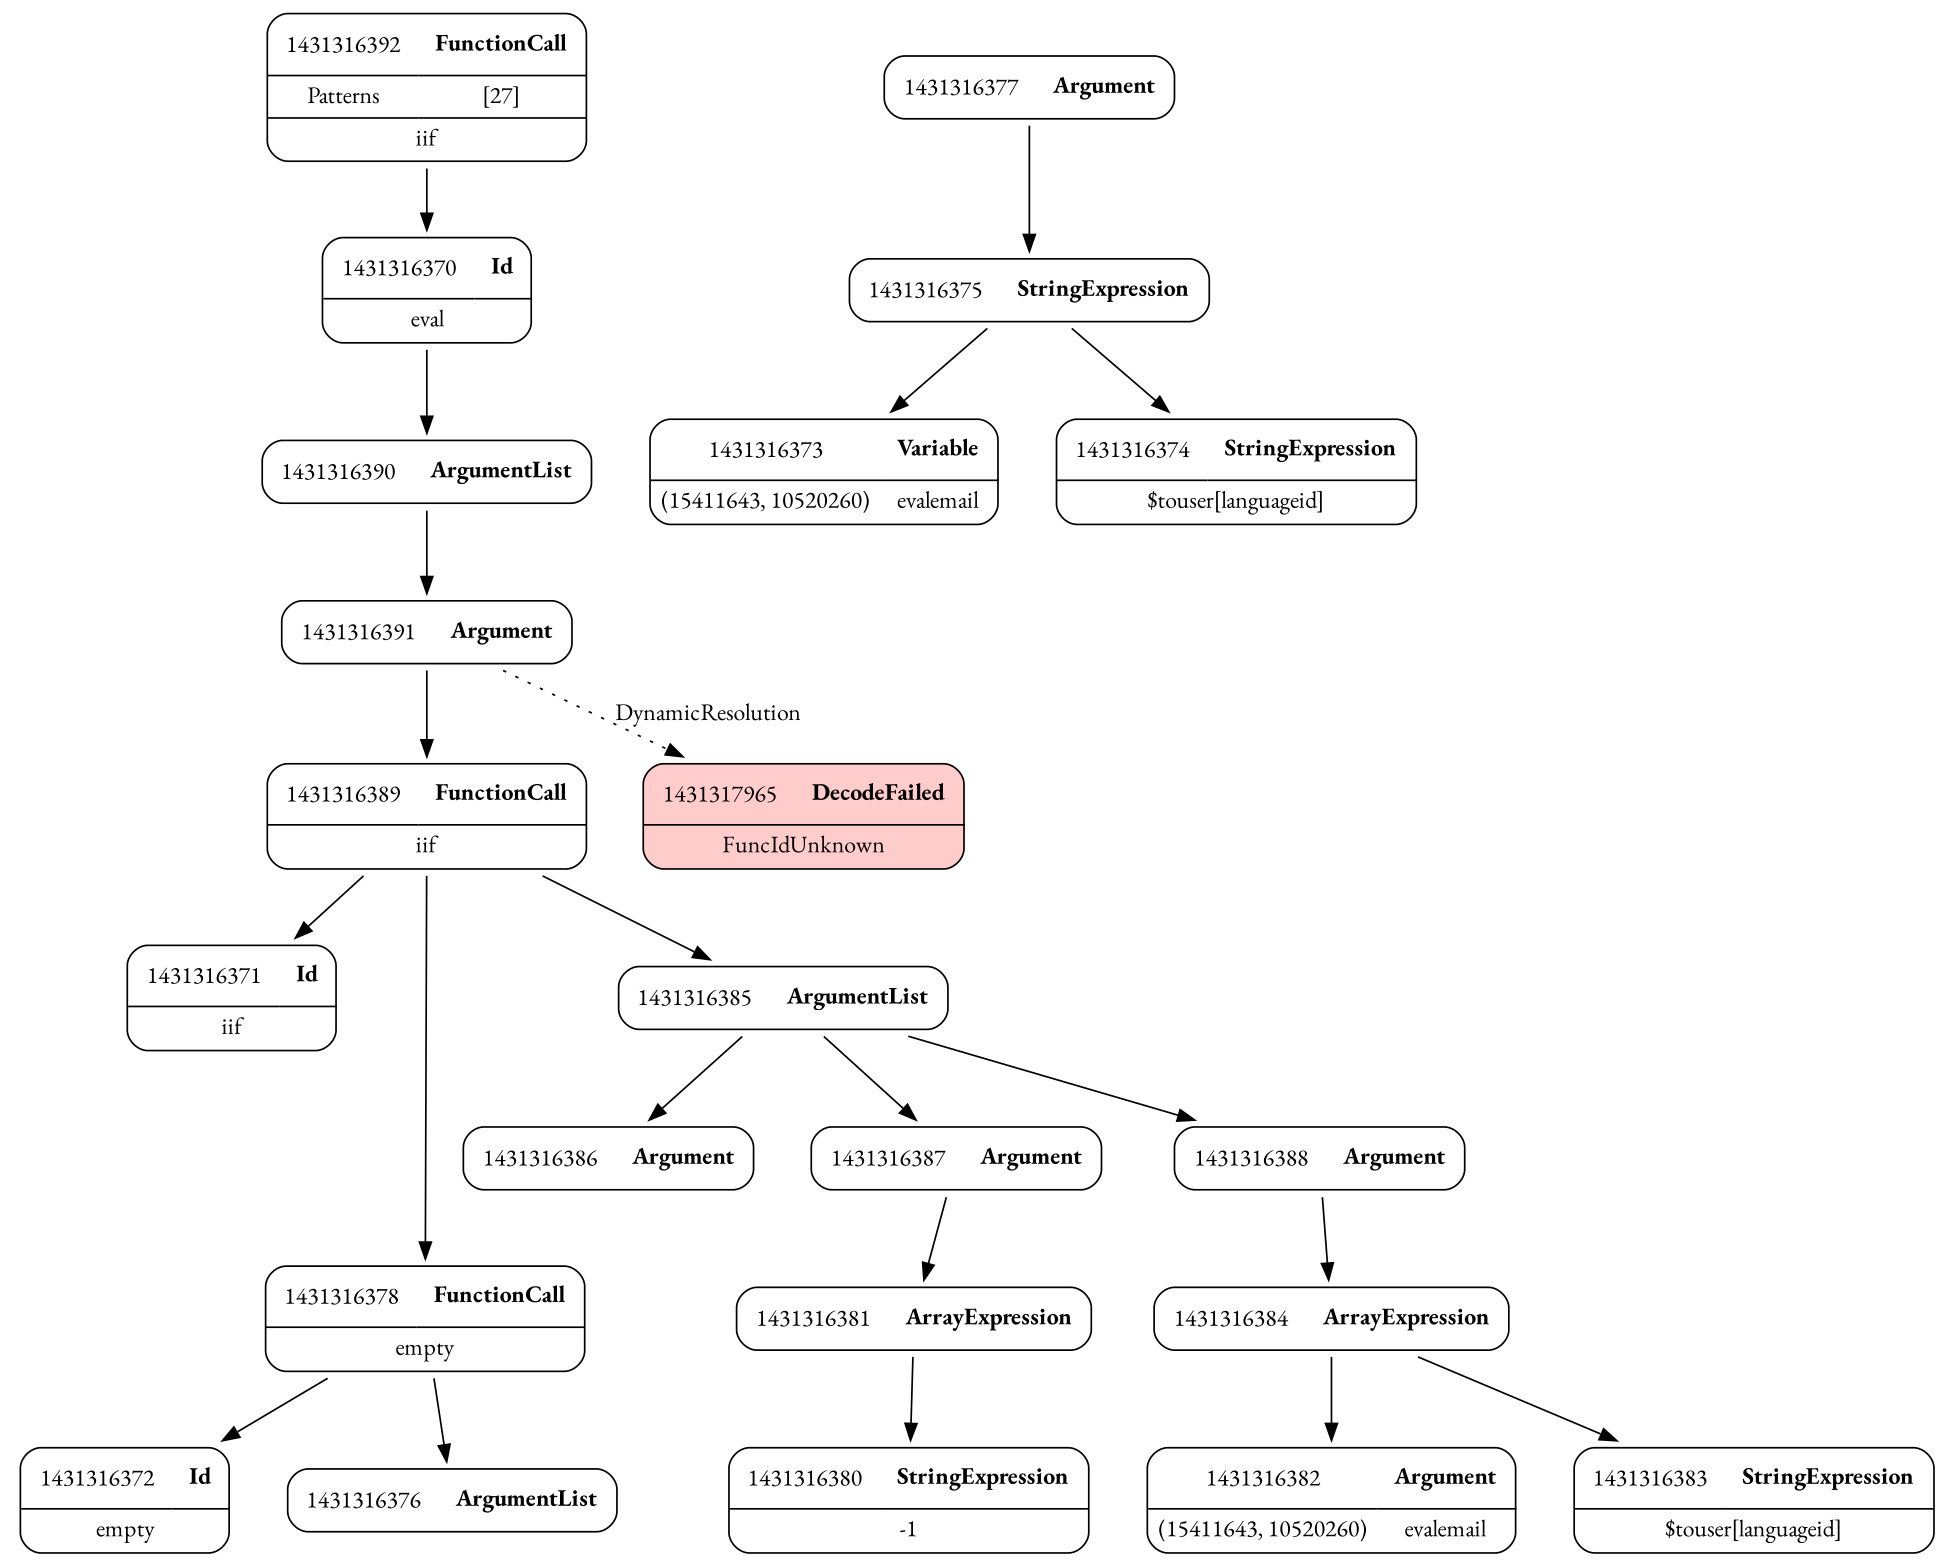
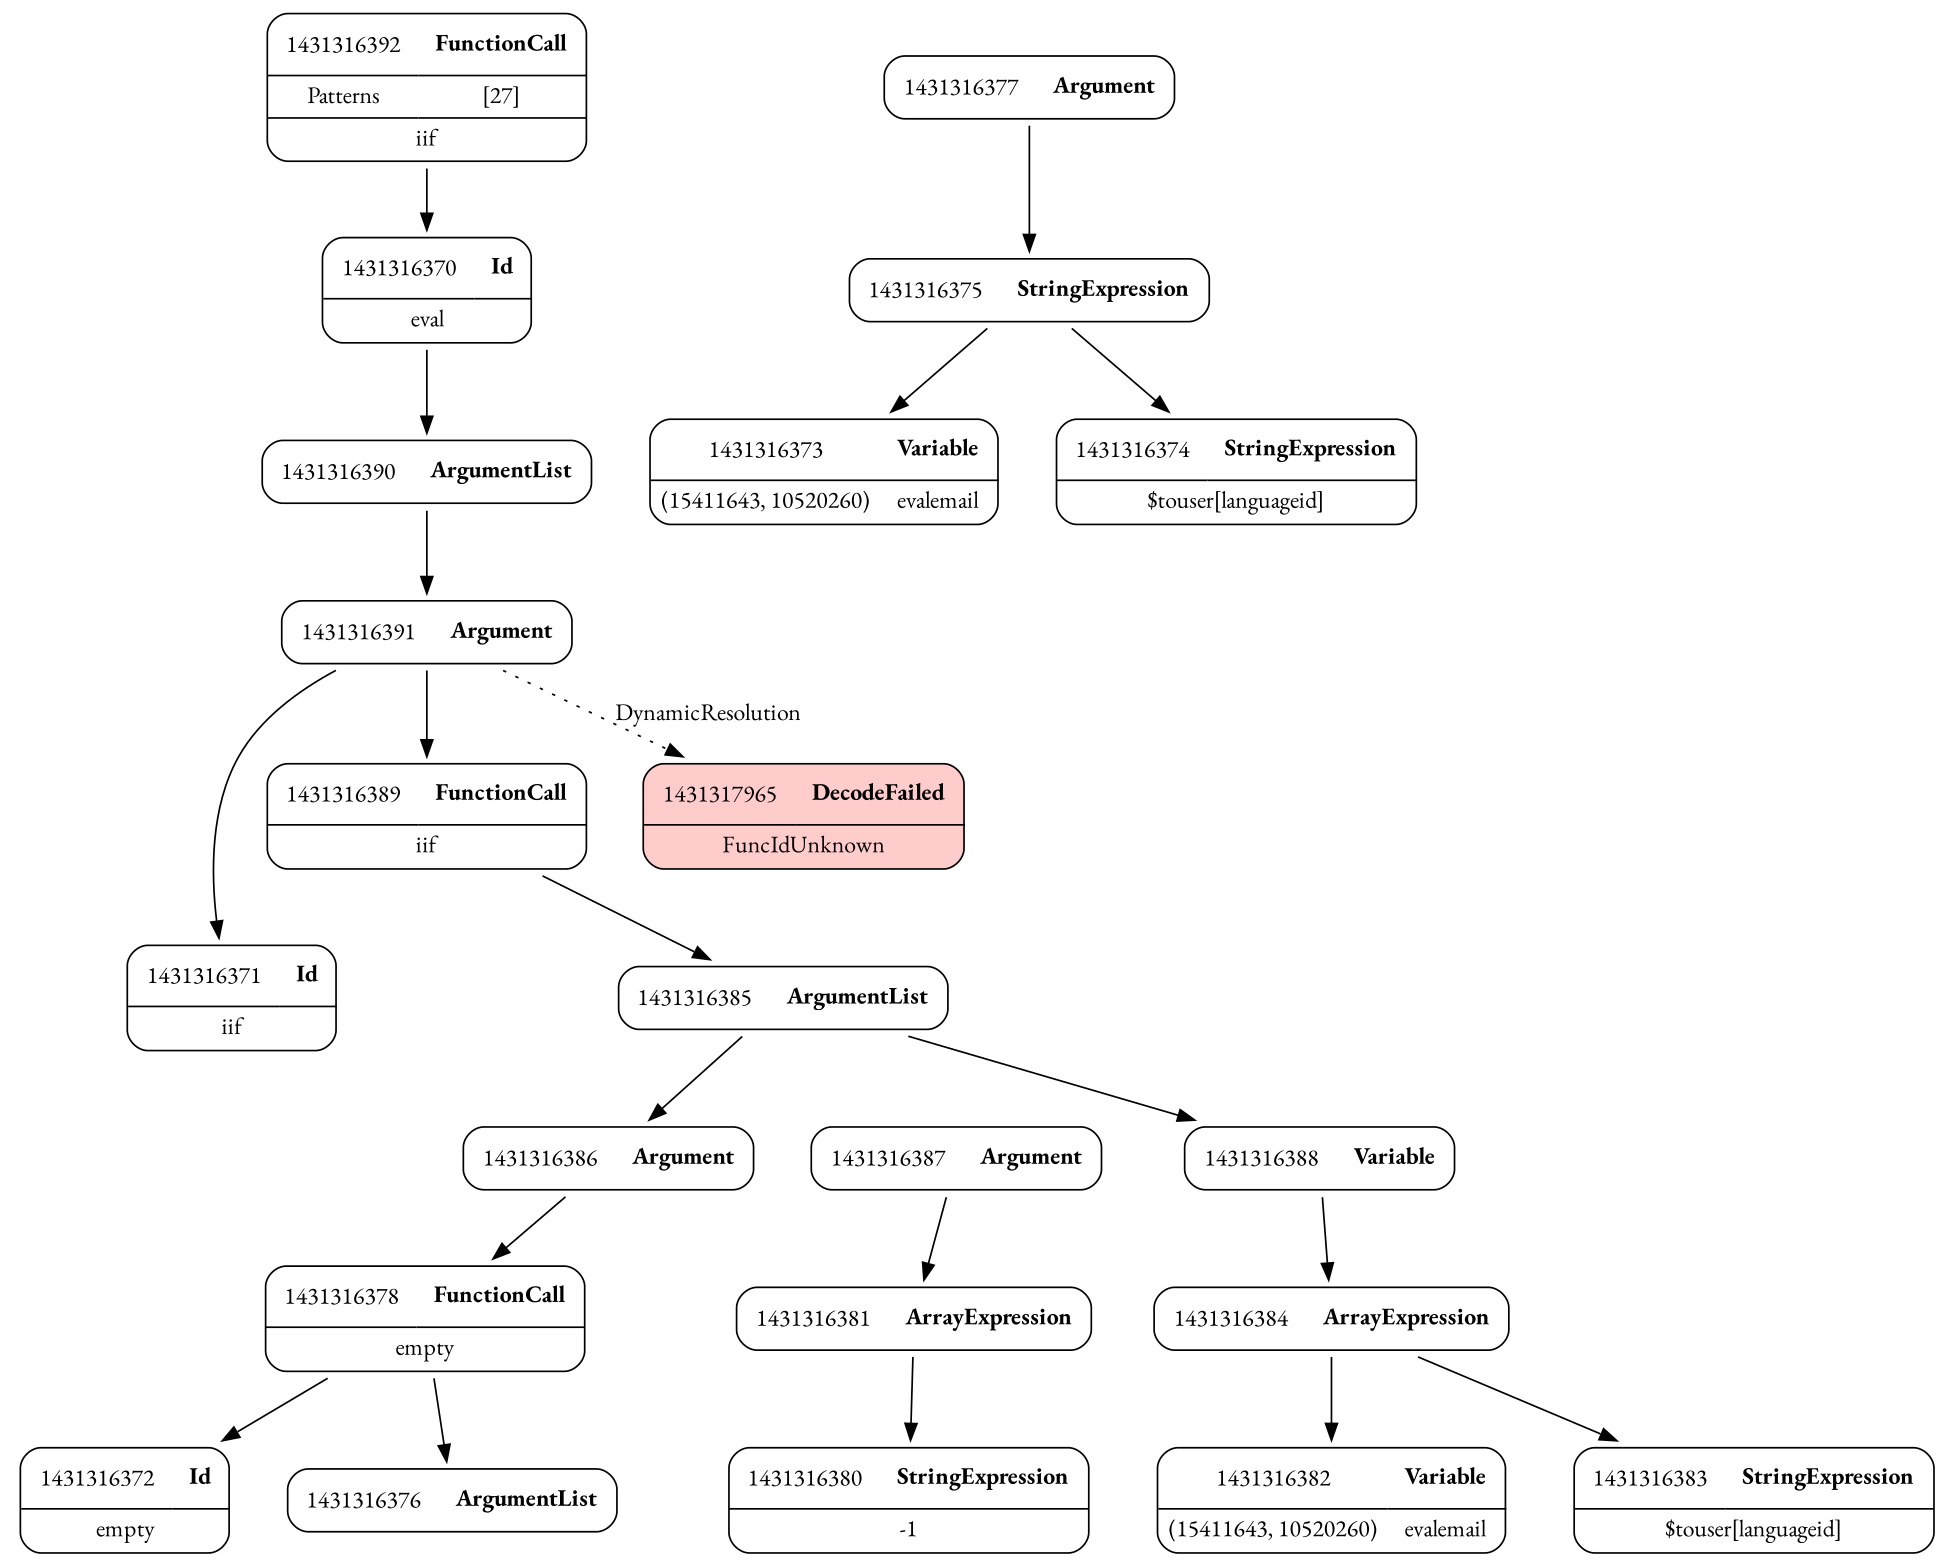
edge "1431316389" -> "1431316371": now "1431316391" -> "1431316371"
edge "1431316389" -> "1431316378": now "1431316386" -> "1431316378"
edge "1431316385" -> "1431316387": removed
node "1431316388": text "Argument" -> "Variable"
node "1431316382": text "Argument" -> "Variable"
